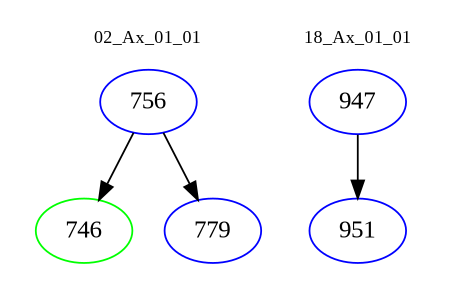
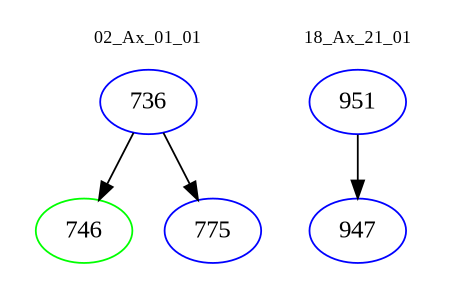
cluster "18_Ax_01_01": label "18_Ax_01_01" -> "18_Ax_21_01"
node "756": label "756" -> "736"
edge "947" -> "951": reversed
node "779": label "779" -> "775"
